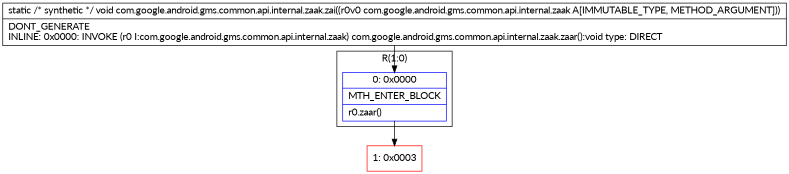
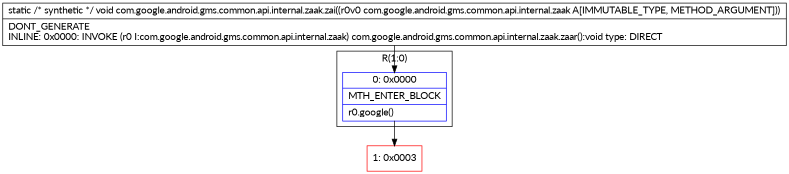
node "0: 0x0000": text "r0.zaar()" -> "r0.google()"
